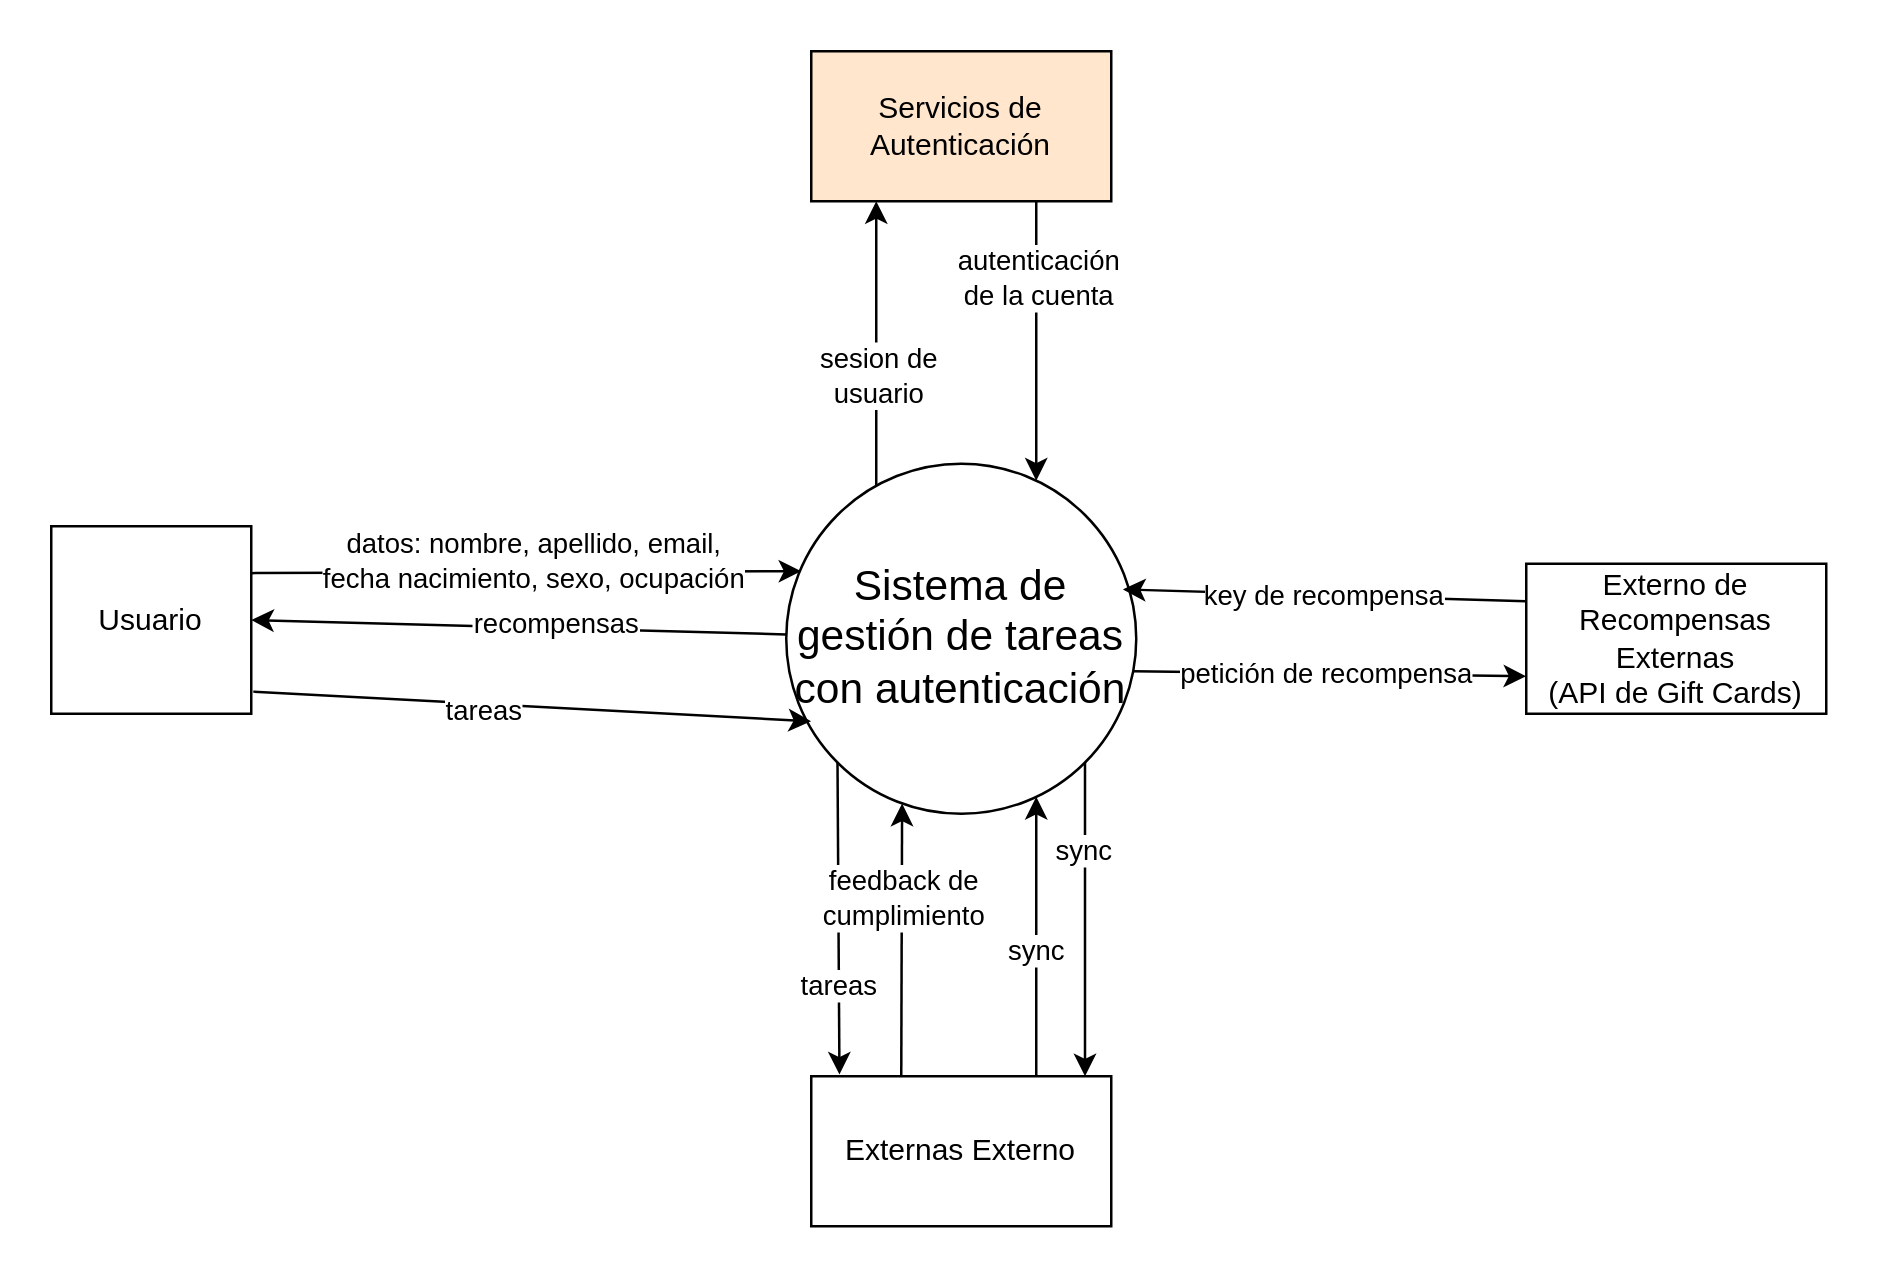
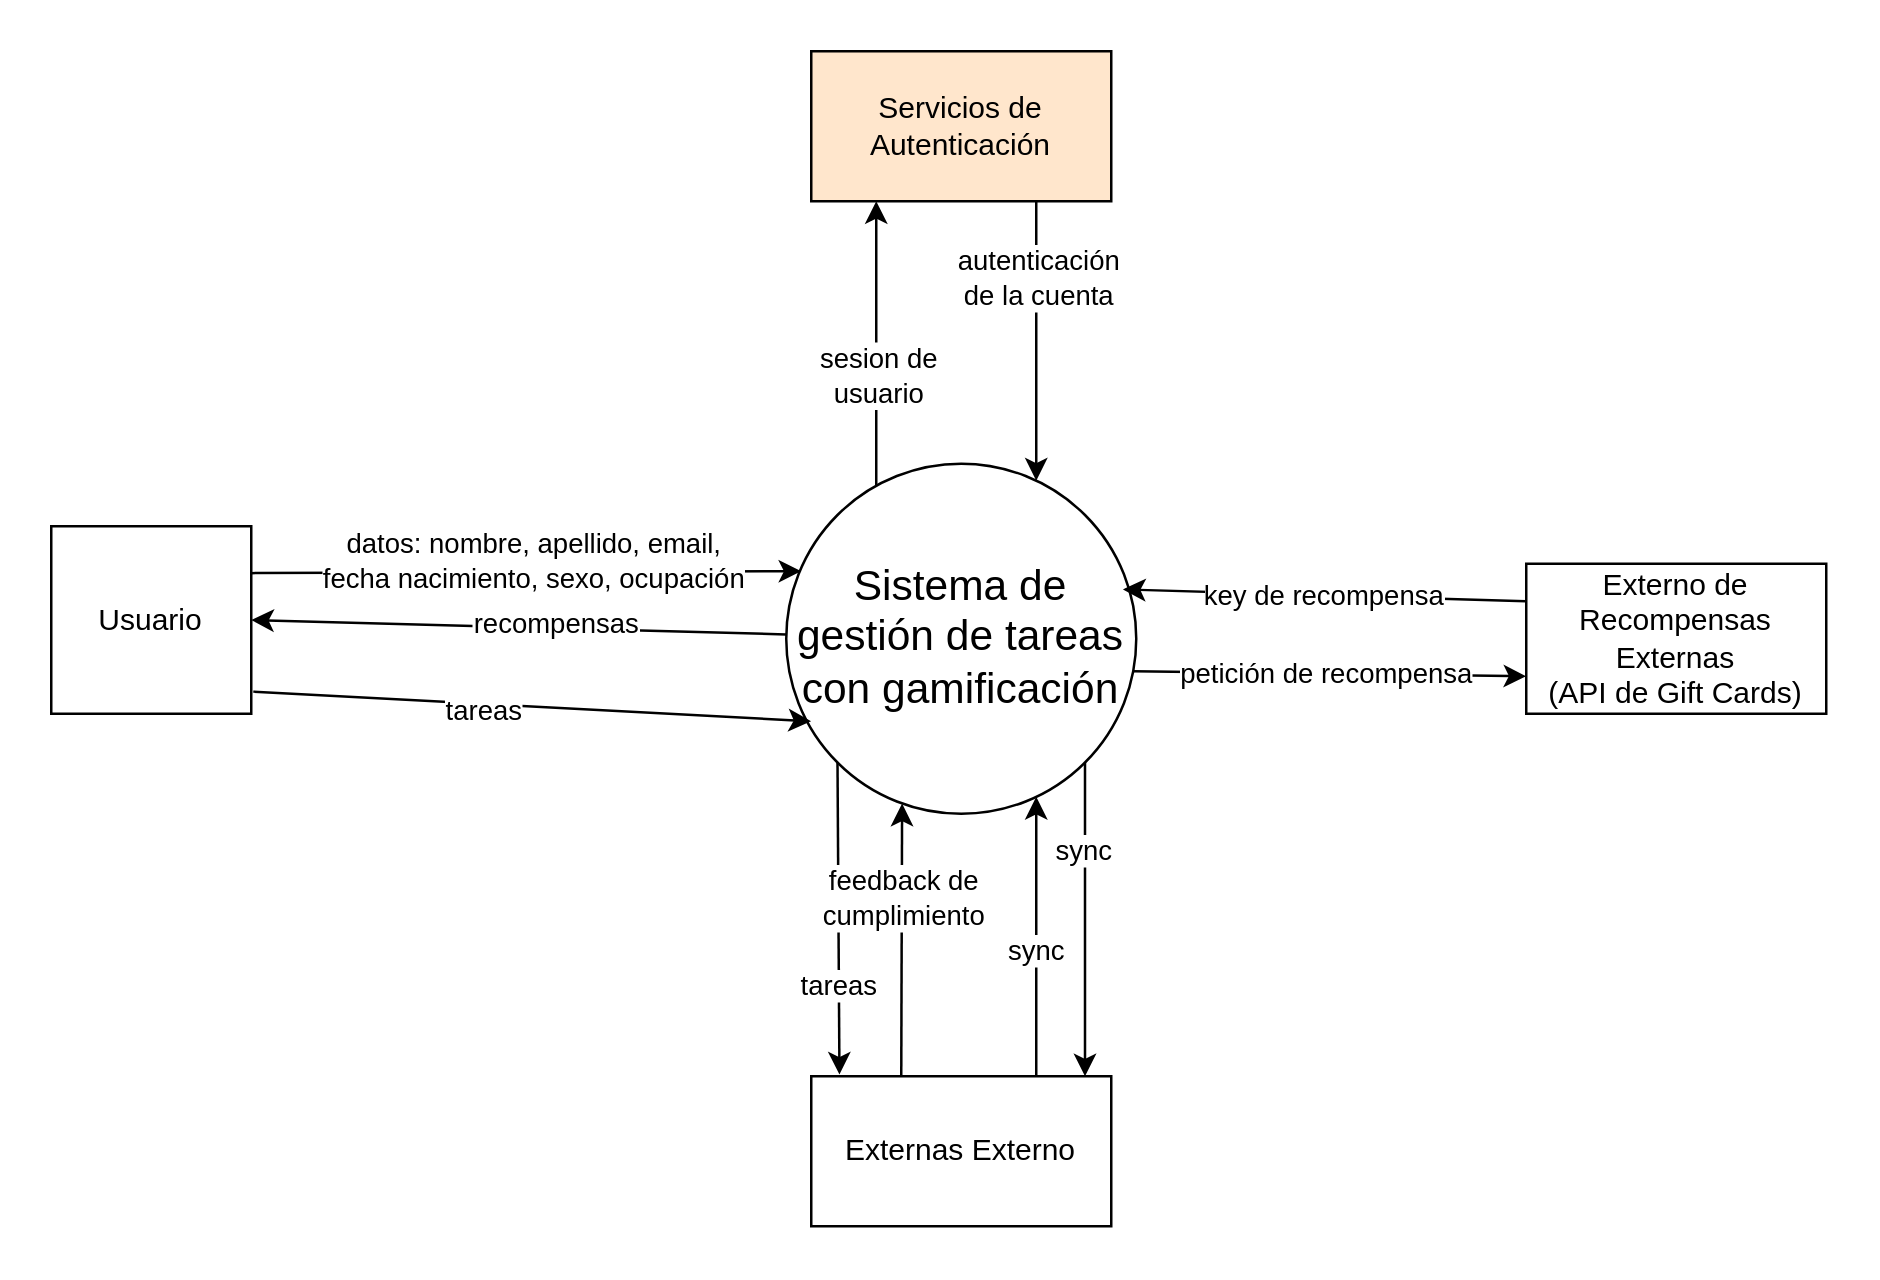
node "Sistema de gestión de tareas con autenticación": label "Sistema de gestión de tareas con autenticación" -> "Sistema de gestión de tareas con gamificación"
